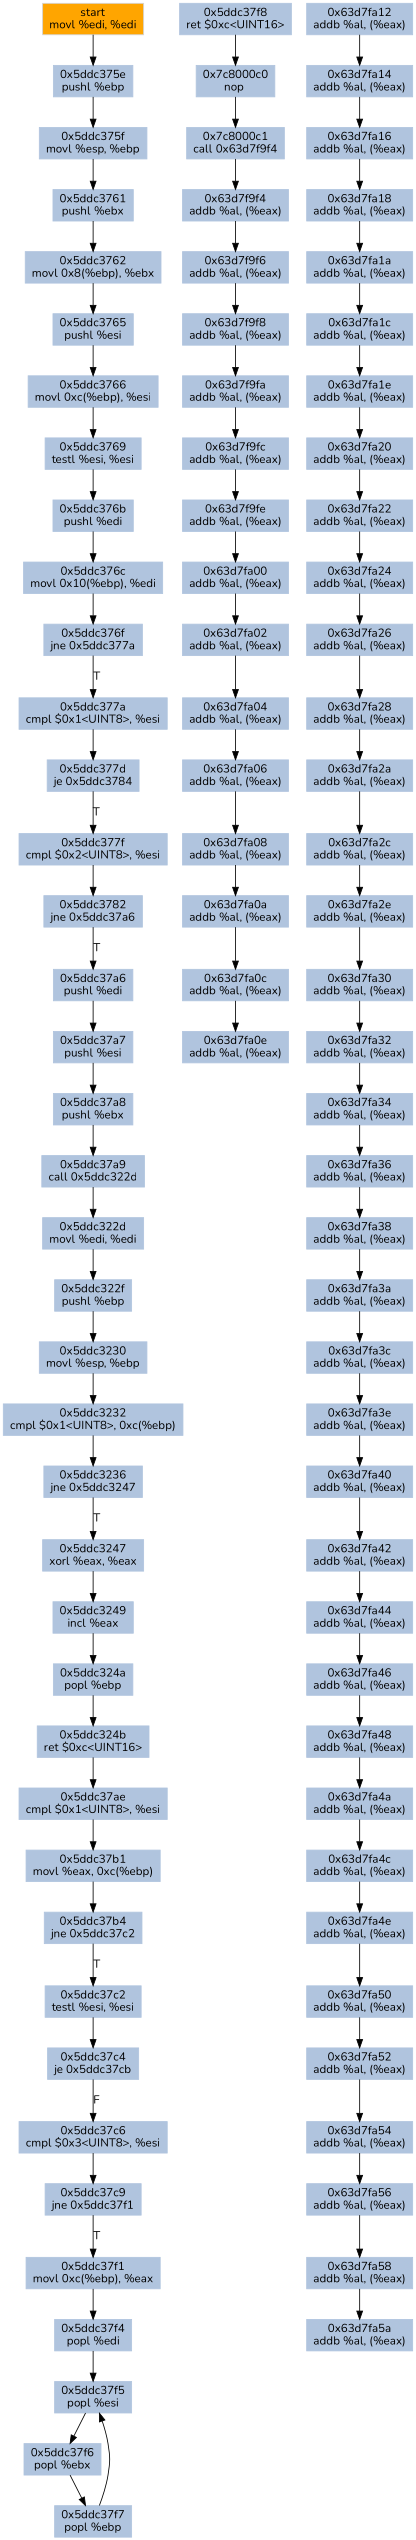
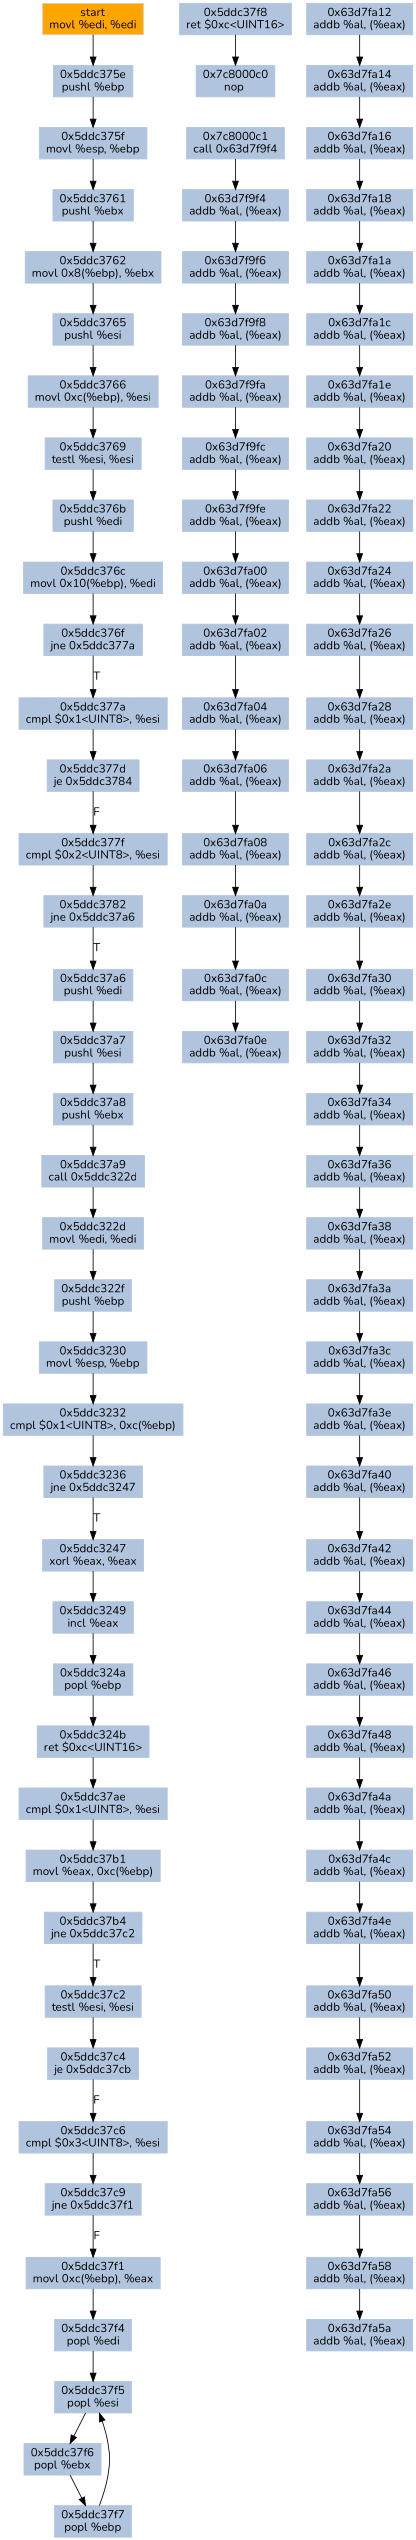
edge "0x7c8000c0 nop" -> "0x7c8000c1 call 0x63d7f9f4": removed
edge "0x5ddc377d je 0x5ddc3784" -> "0x5ddc377f cmpl $0x2<UINT8>, %esi": label "T" -> "F"
edge "0x5ddc37c9 jne 0x5ddc37f1" -> "0x5ddc37f1 movl 0xc(%ebp), %eax": label "T" -> "F"
